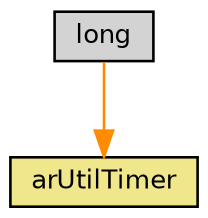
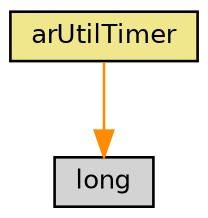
edge "long" -> "arUtilTimer": reversed
